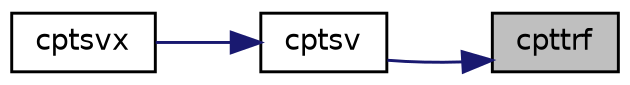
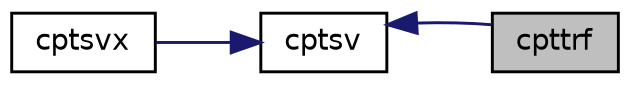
edge "cptsv" -> "cpttrf": reversed
